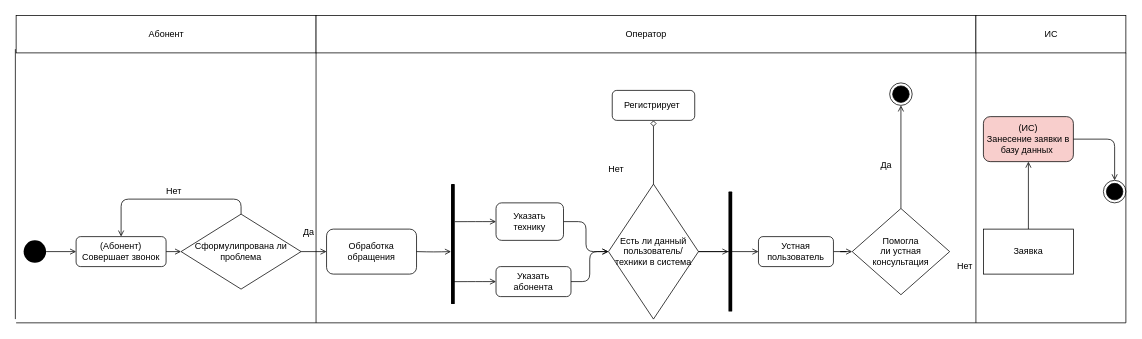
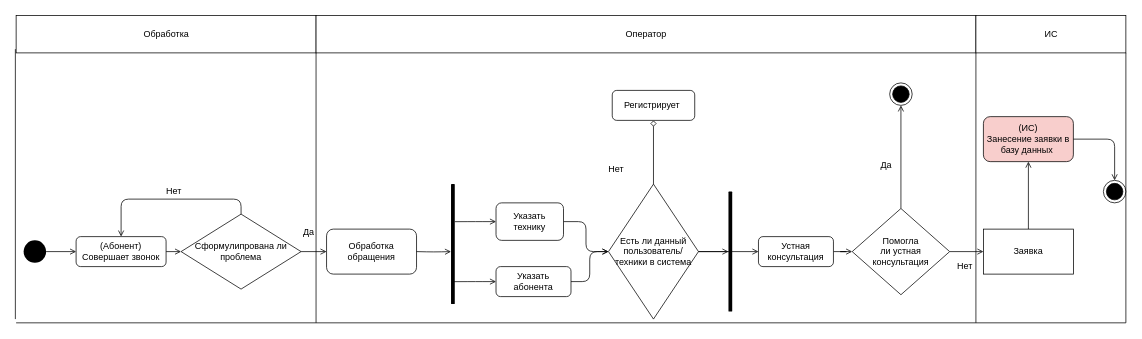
node "Абонент": label "Абонент" -> "Обработка"
node "Устная пользователь": label "Устная пользователь" -> "Устная консультация"
edge "Помогла ли устная консультация" -> "Заявка": added
